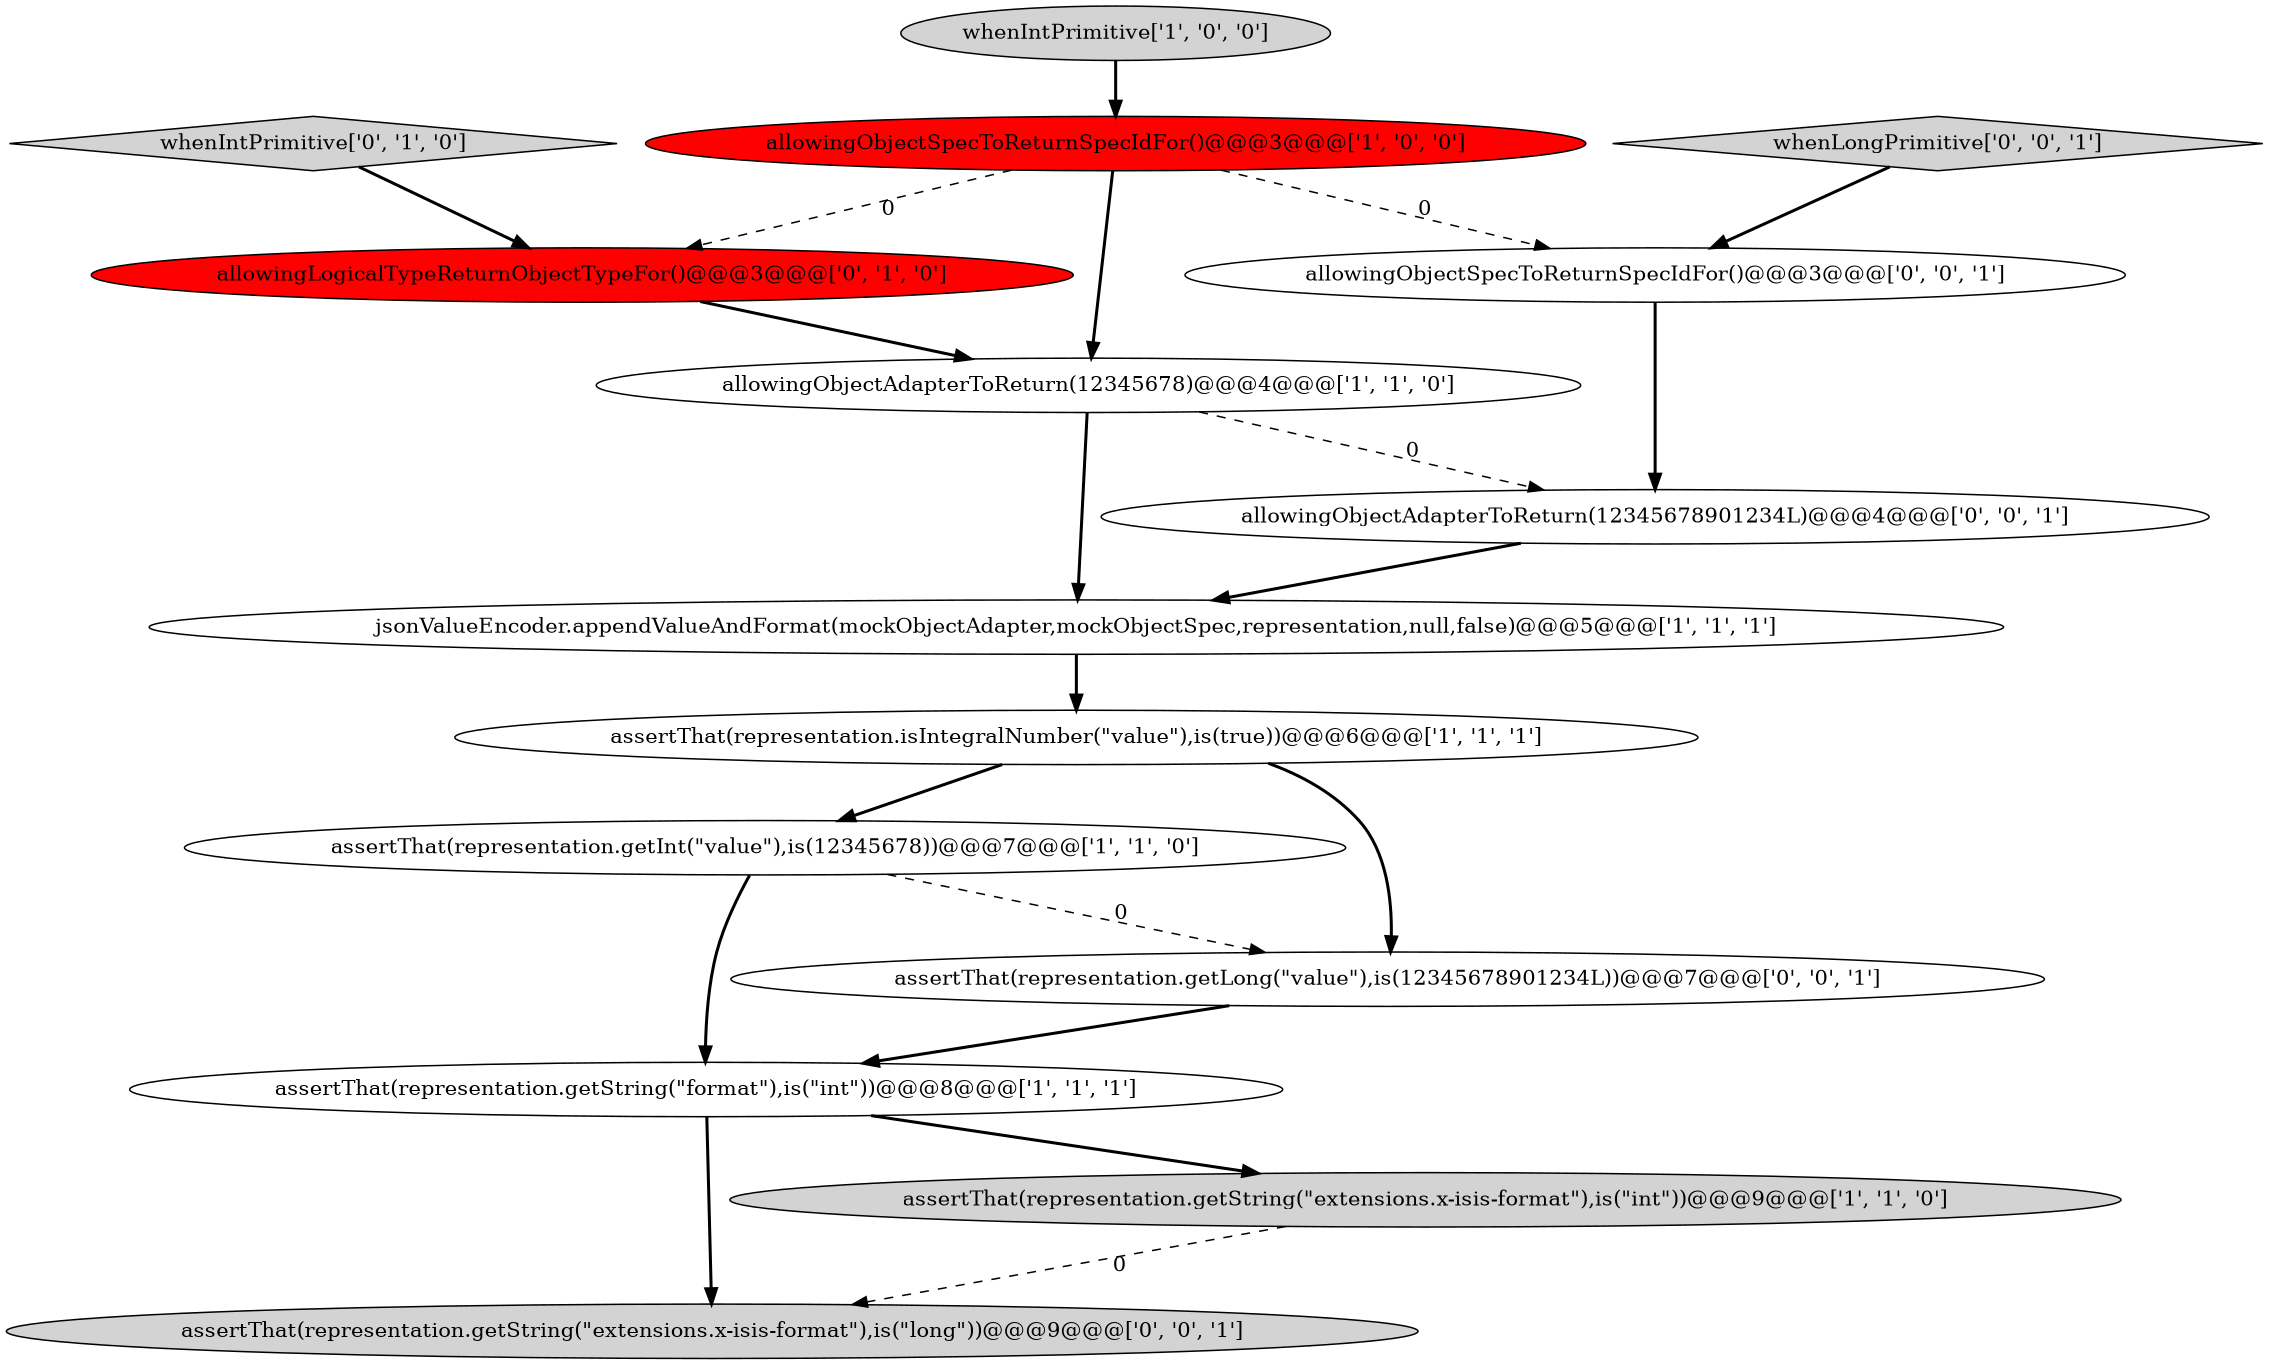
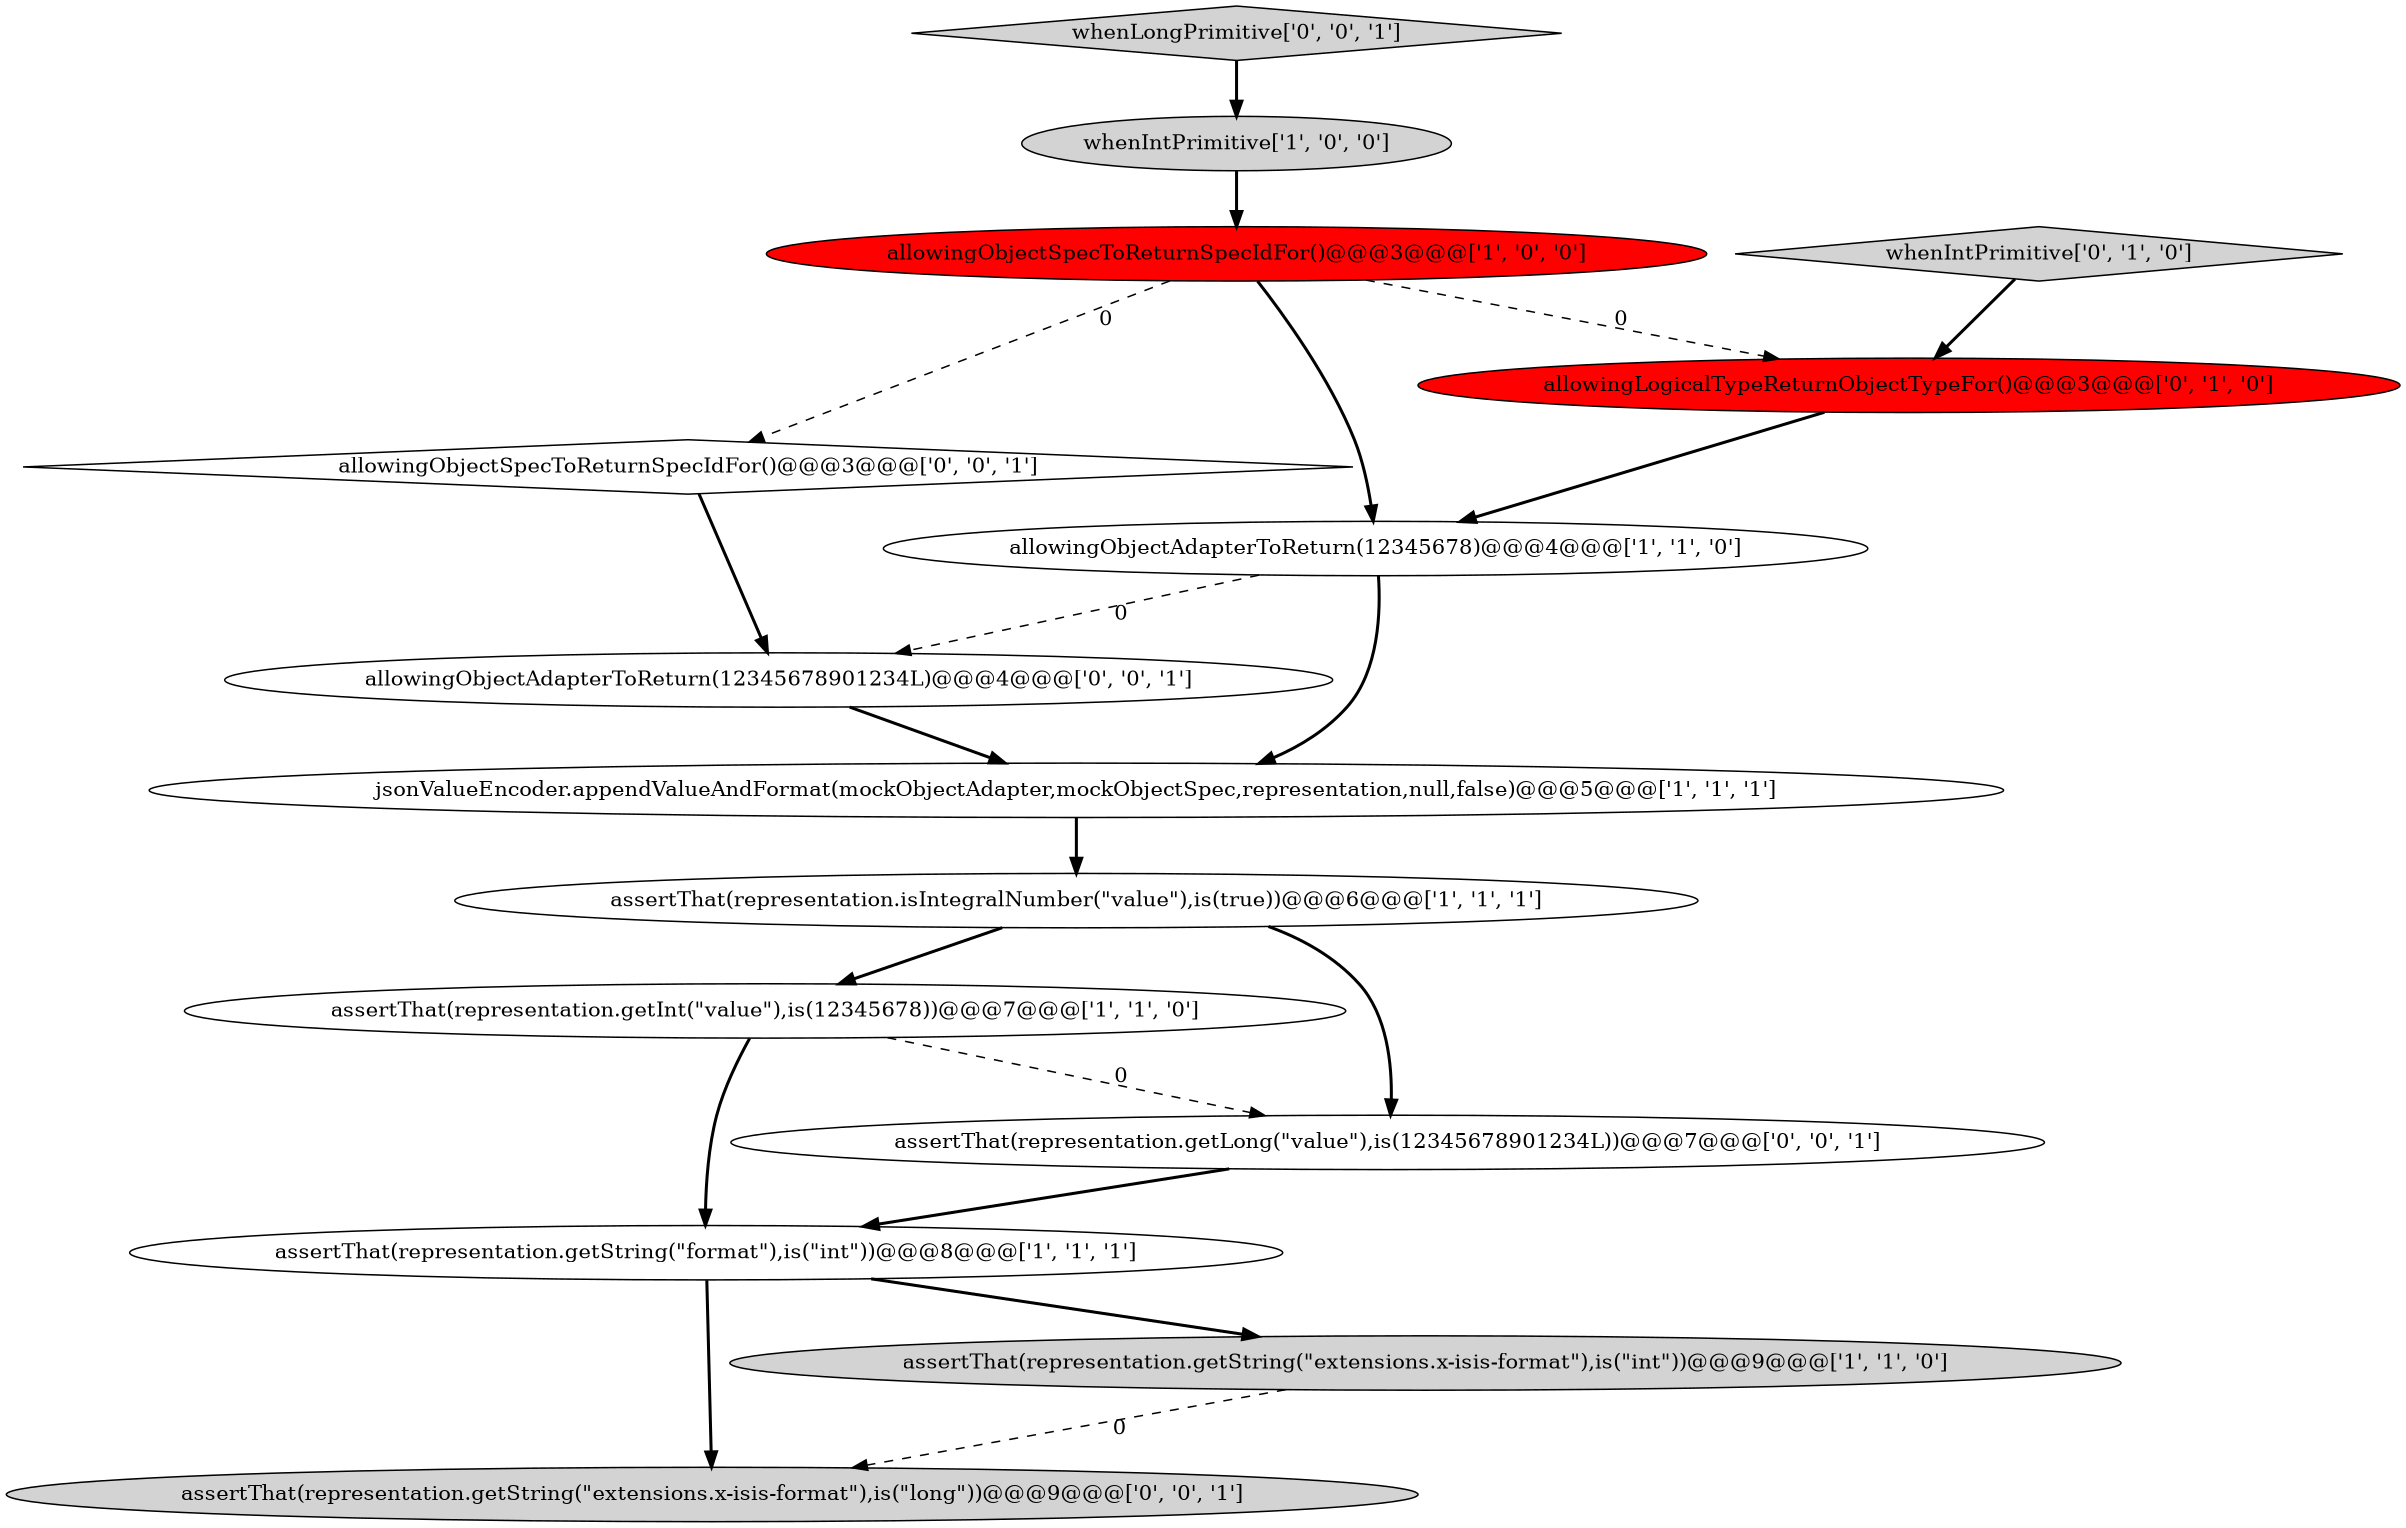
edge "whenLongPrimitive['0', '0', '1']" -> "allowingObjectSpecToReturnSpecIdFor()@@@3@@@['0', '0', '1']": now "whenLongPrimitive['0', '0', '1']" -> "whenIntPrimitive['1', '0', '0']"
node "allowingObjectSpecToReturnSpecIdFor()@@@3@@@['0', '0', '1']": shape ellipse -> diamond
